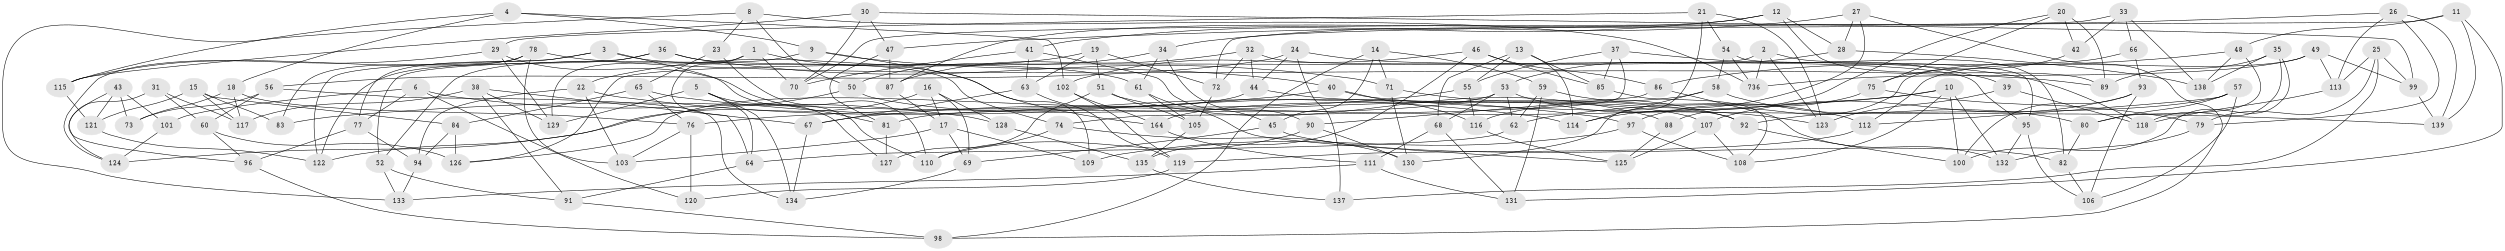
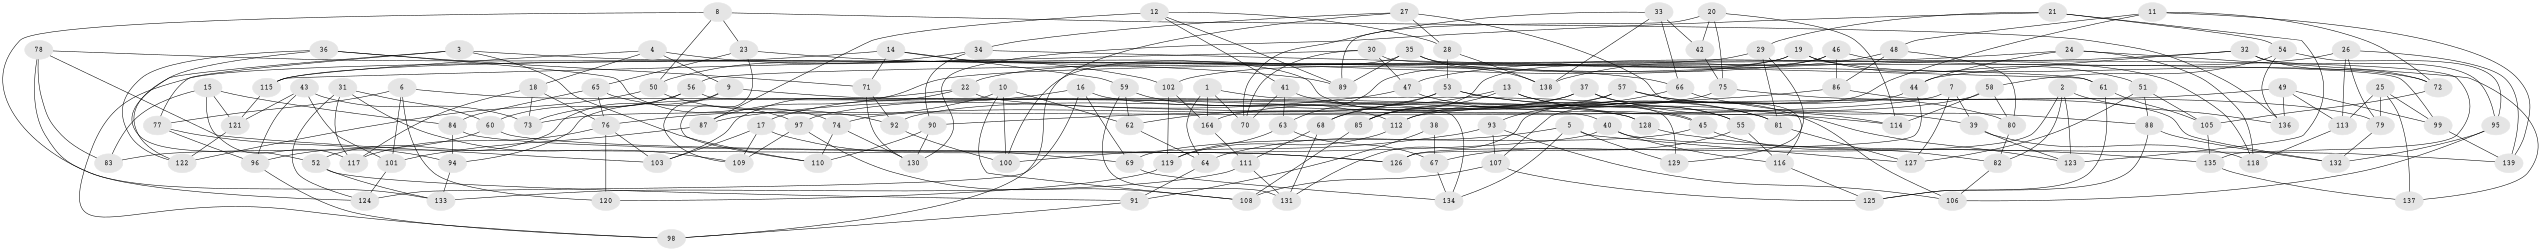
edge "23" -- "66": added
node "736": label "736" -> "136"
node "7": added
edge "38" -- "117": now "76" -- "117"
edge "87" -- "17": now "87" -- "101"
edge "38" -- "129": removed
edge "10" -- "132": now "88" -- "132"
edge "31" -- "109": added
